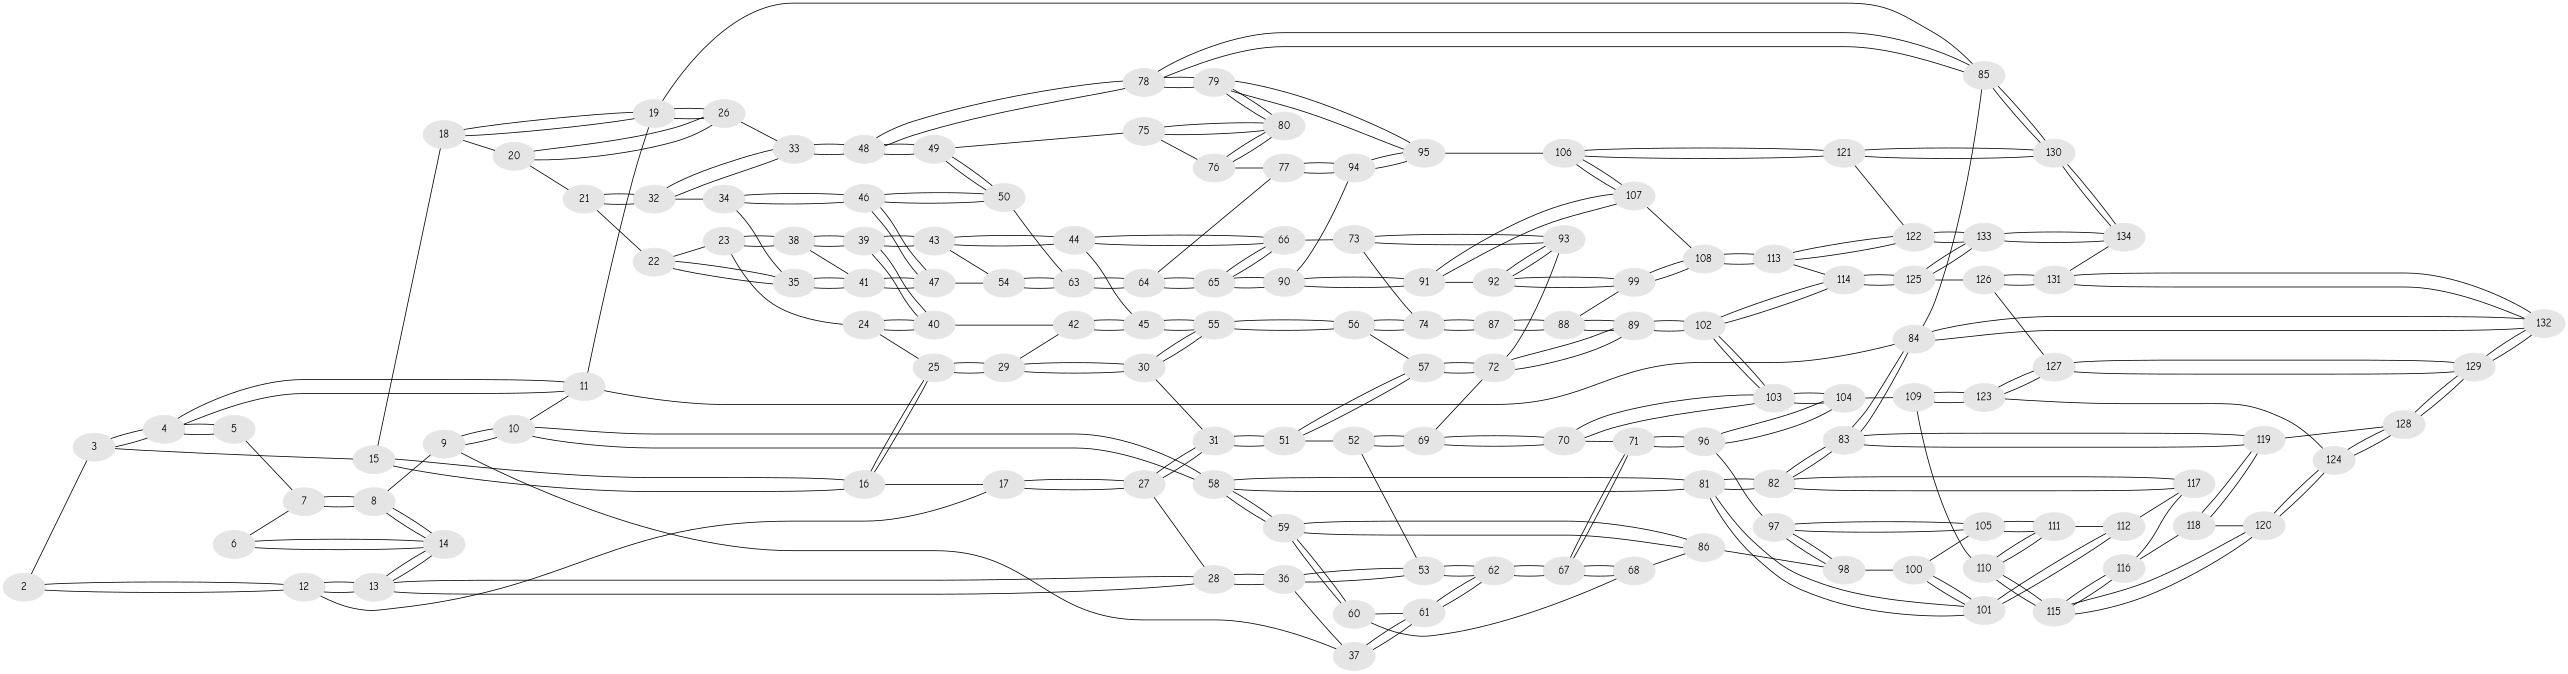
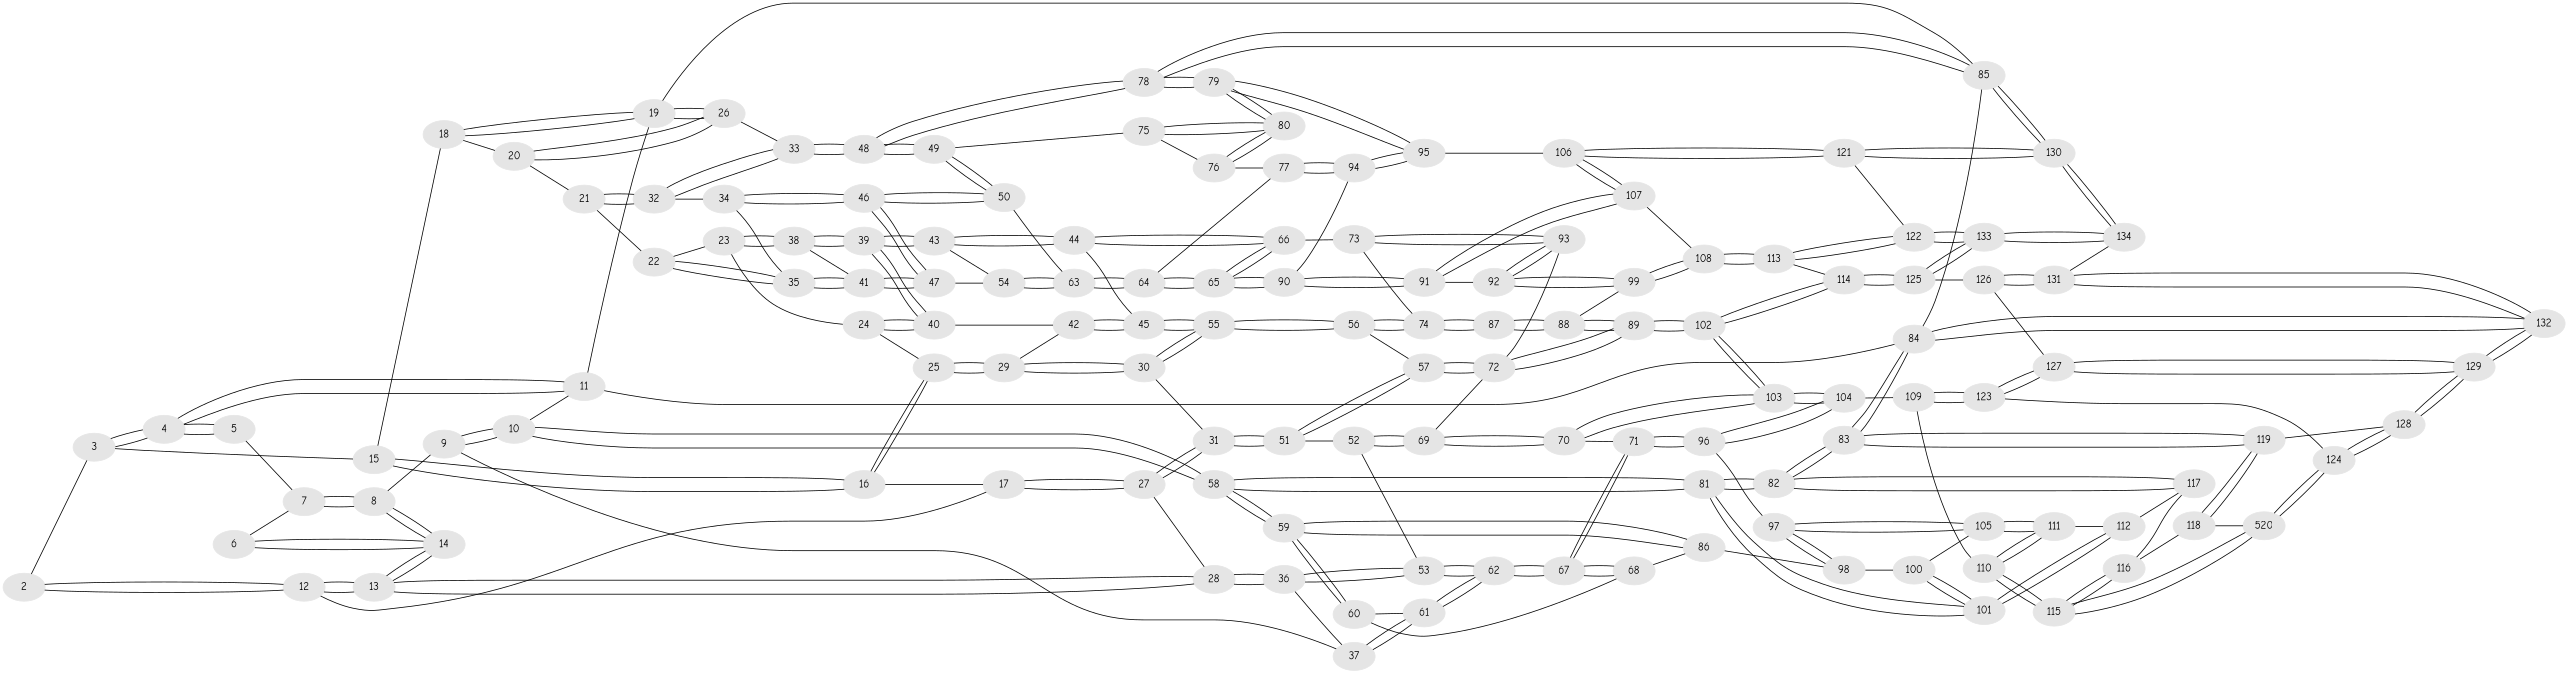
node "120": label "120" -> "520"
